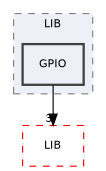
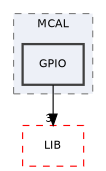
cluster "LIB": label "LIB" -> "MCAL"
